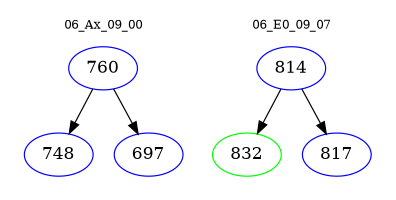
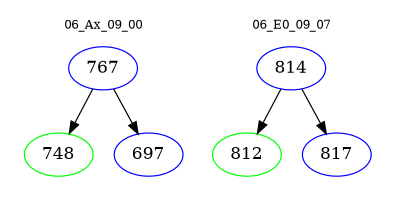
node "760": label "760" -> "767"
node "748": color blue -> green
node "832": label "832" -> "812"
